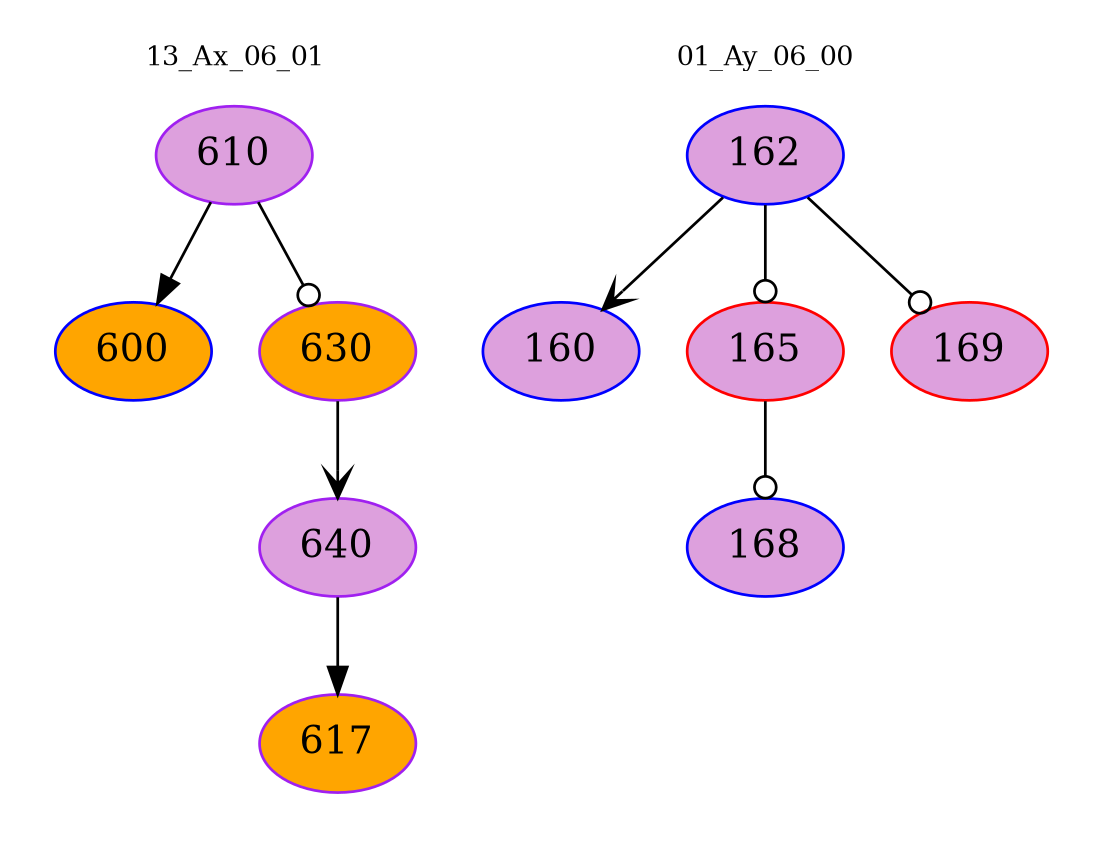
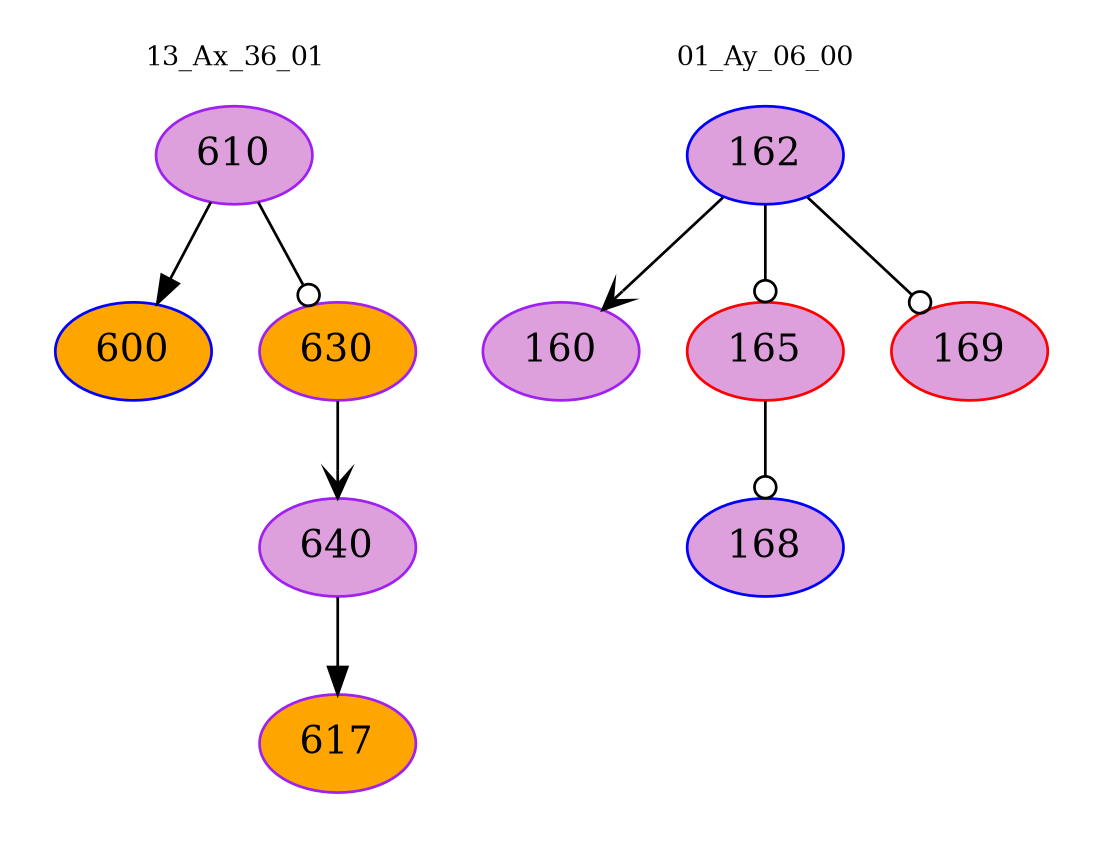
cluster "13_Ax_06_01": label "13_Ax_06_01" -> "13_Ax_36_01"
node "160": color blue -> purple
